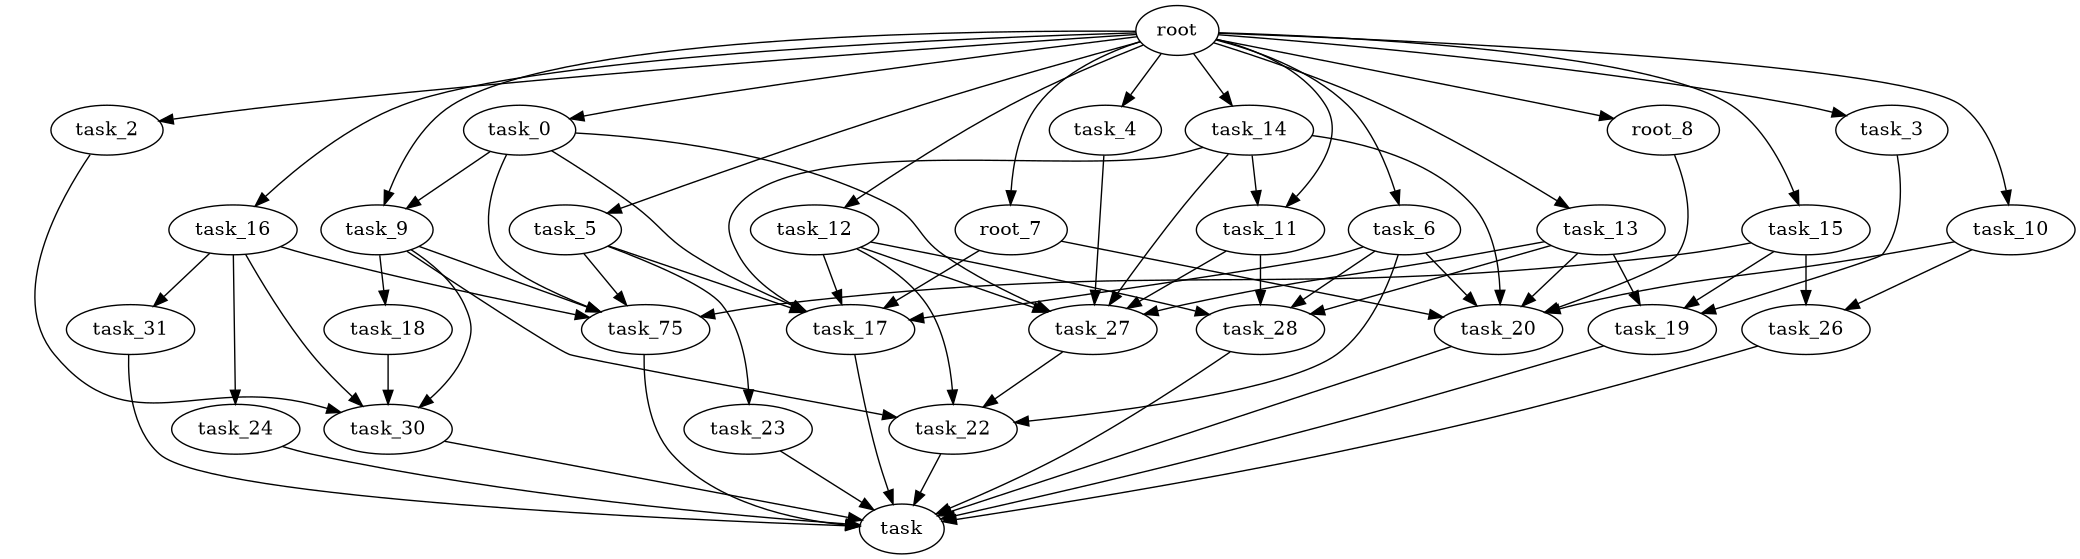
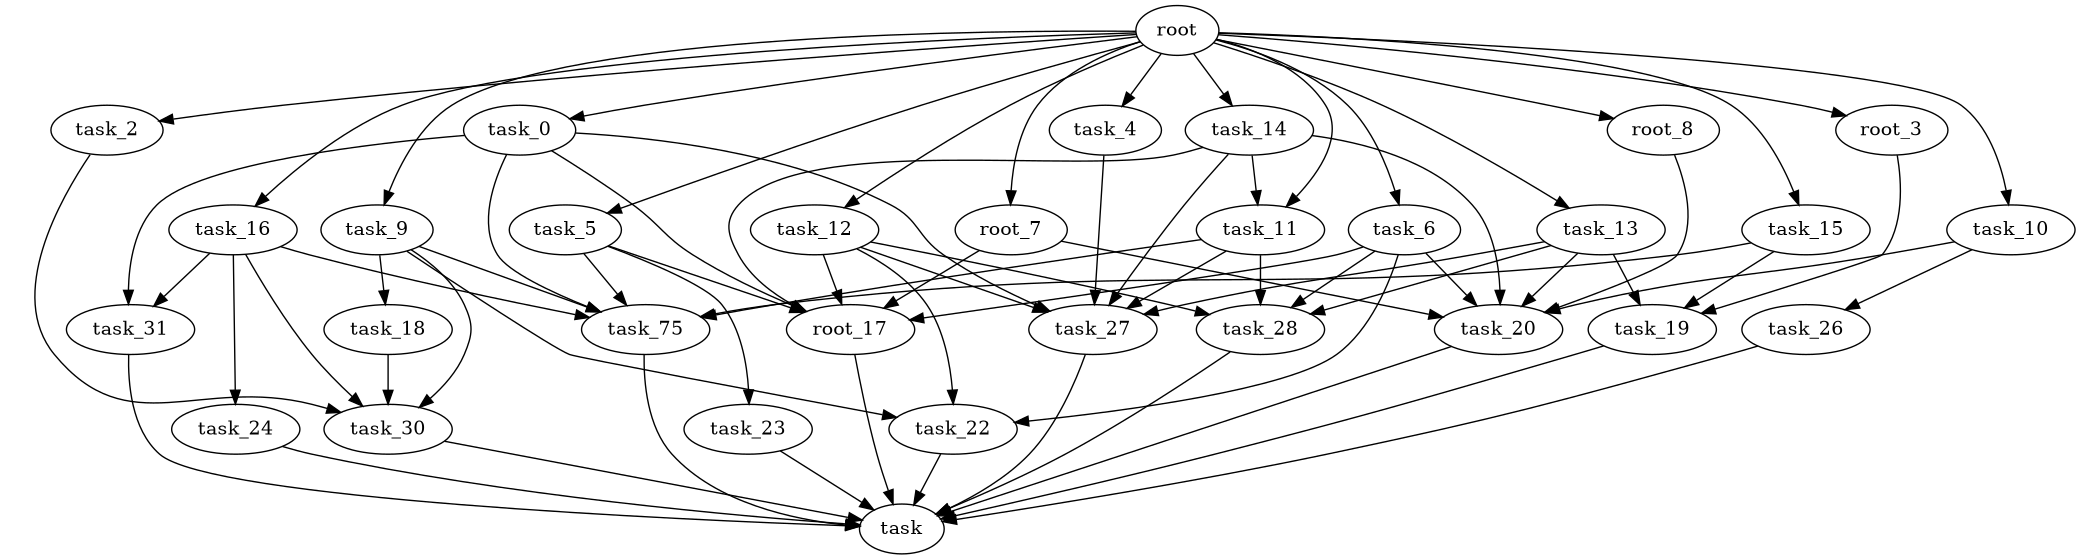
node "task_3": label "task_3" -> "root_3"
edge "task_0" -> "task_9": now "task_0" -> "task_31"
edge "task_11" -> "task_75": added
edge "task_15" -> "task_26": removed
node "task_17": label "task_17" -> "root_17"
edge "task_27" -> "task_22": now "task_27" -> "task"
